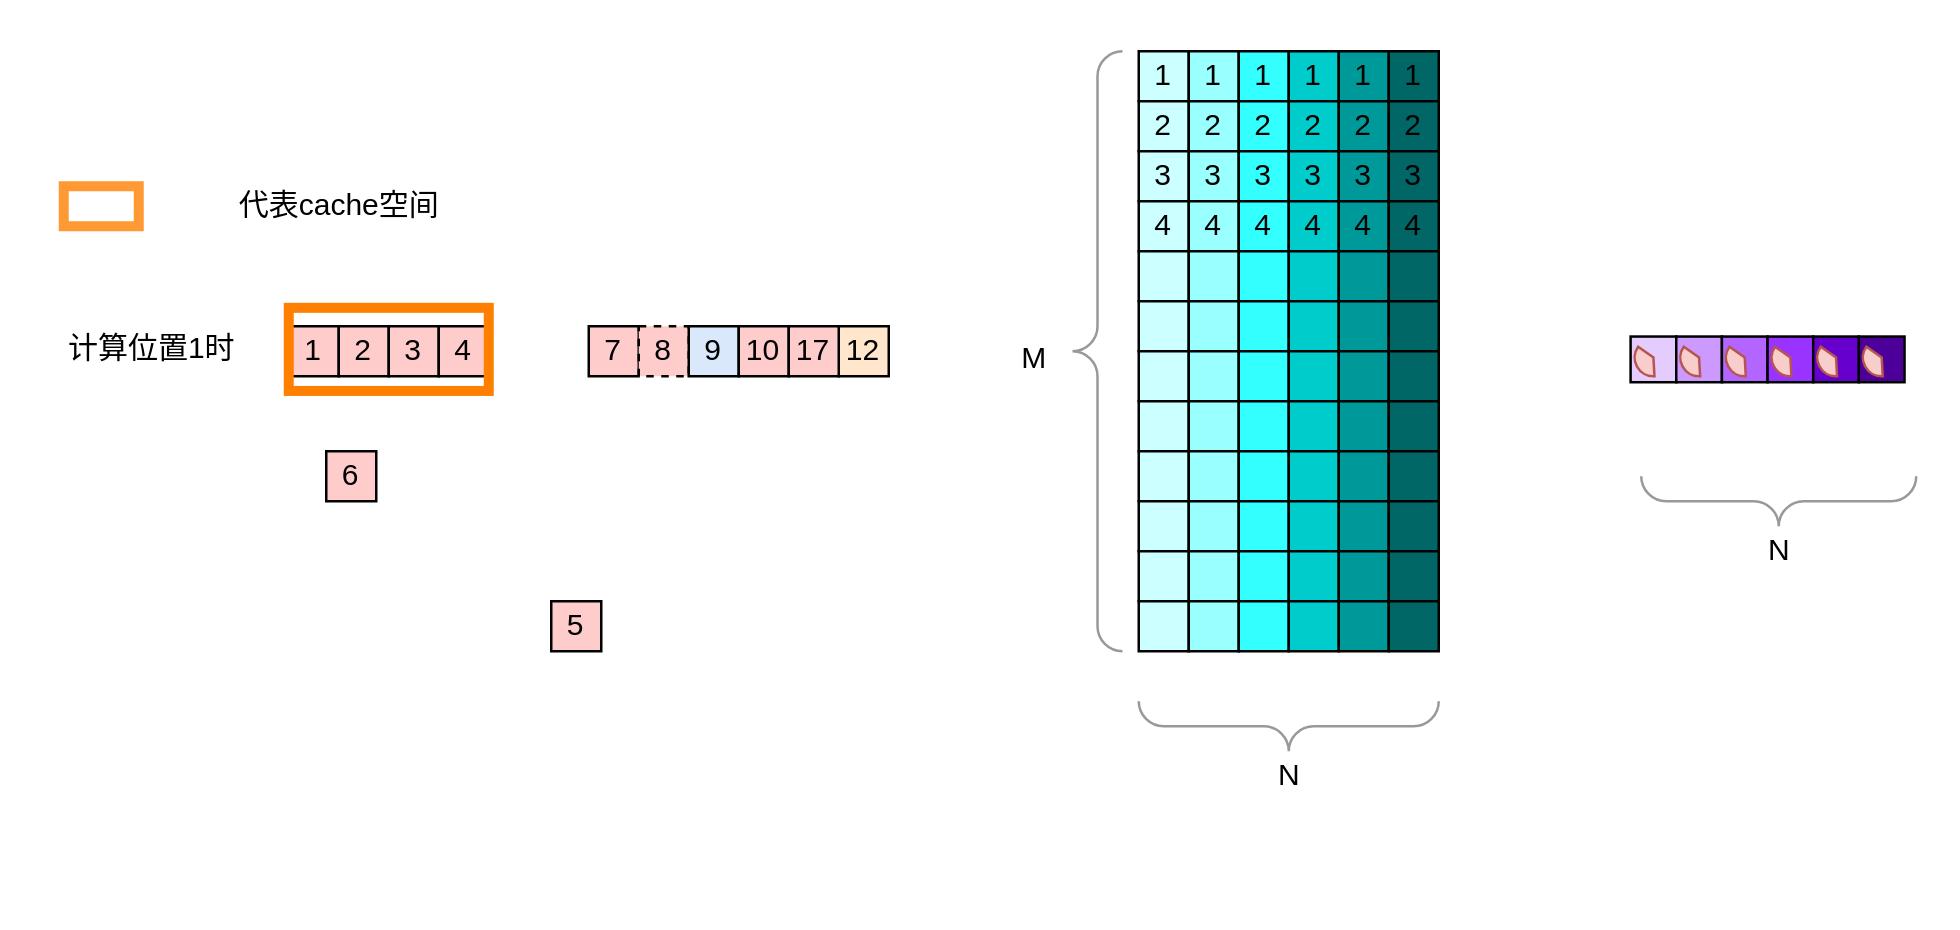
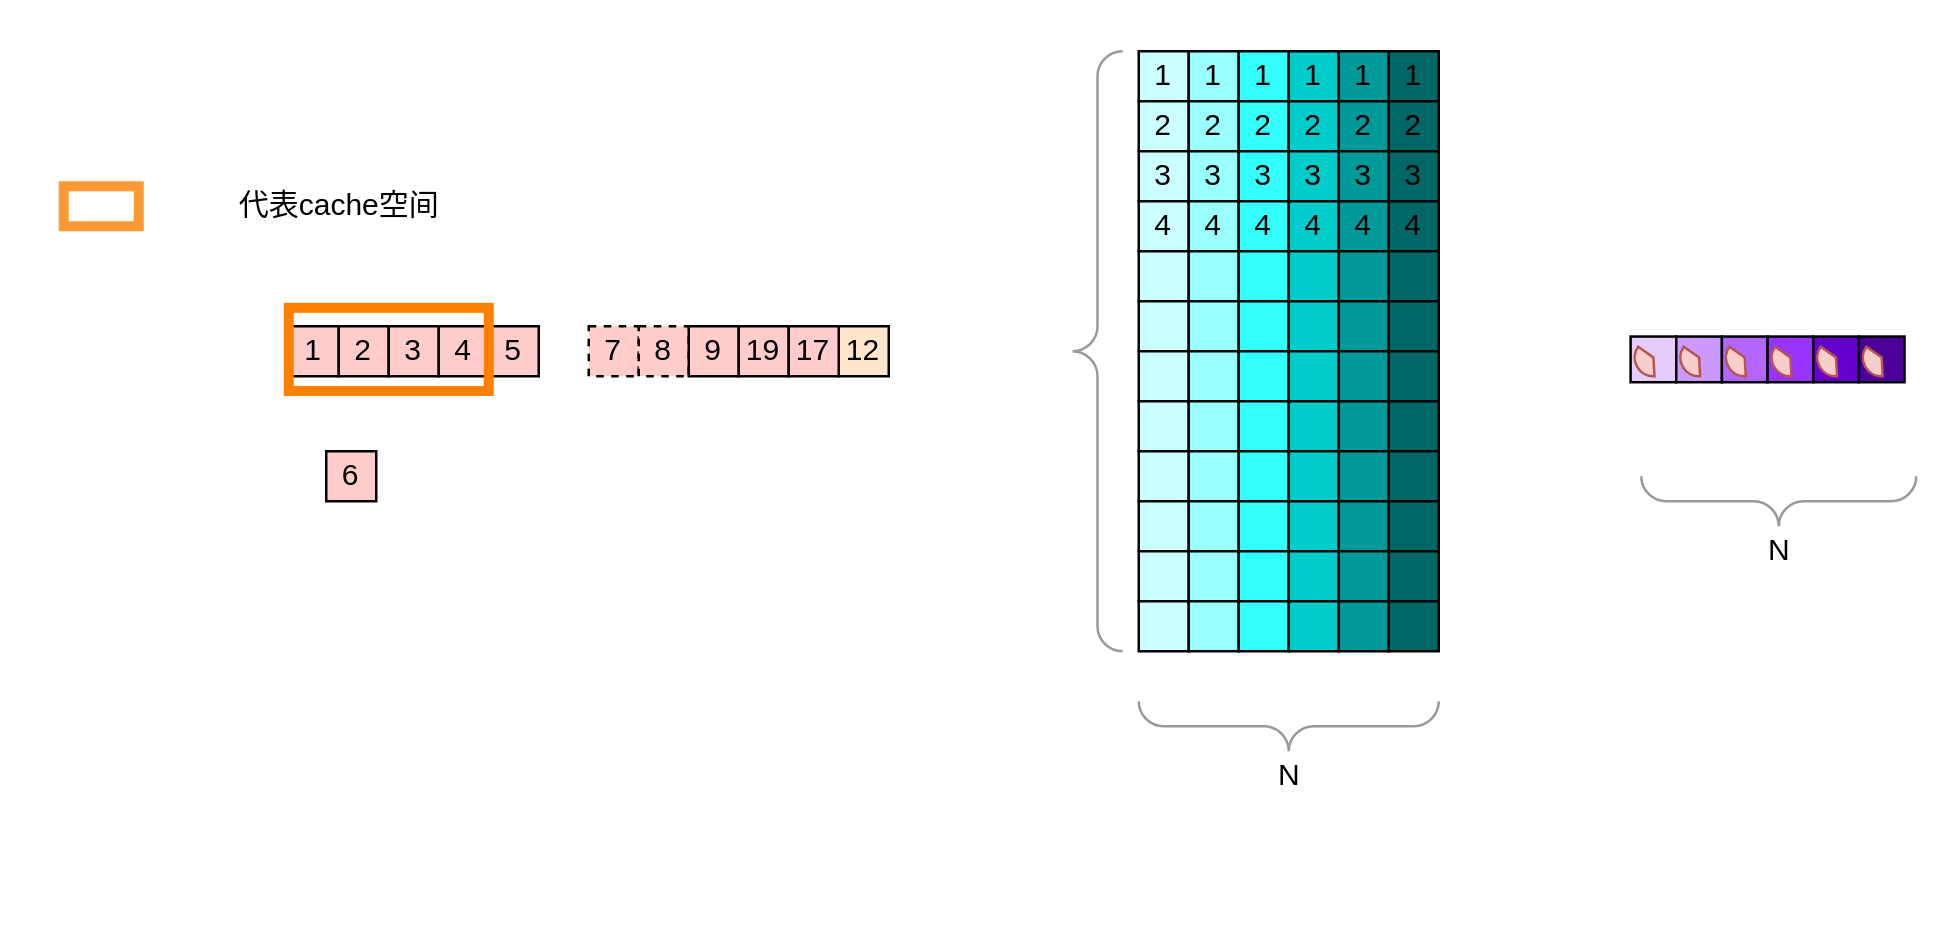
node "计算位置1时": removed
node "7": style solid -> dashed
node "9": fillcolor #dae8fc -> #ffcccc
node "10": label "10" -> "19"
node "M": removed
node "5": moved (576, 626) -> (514, 351)
